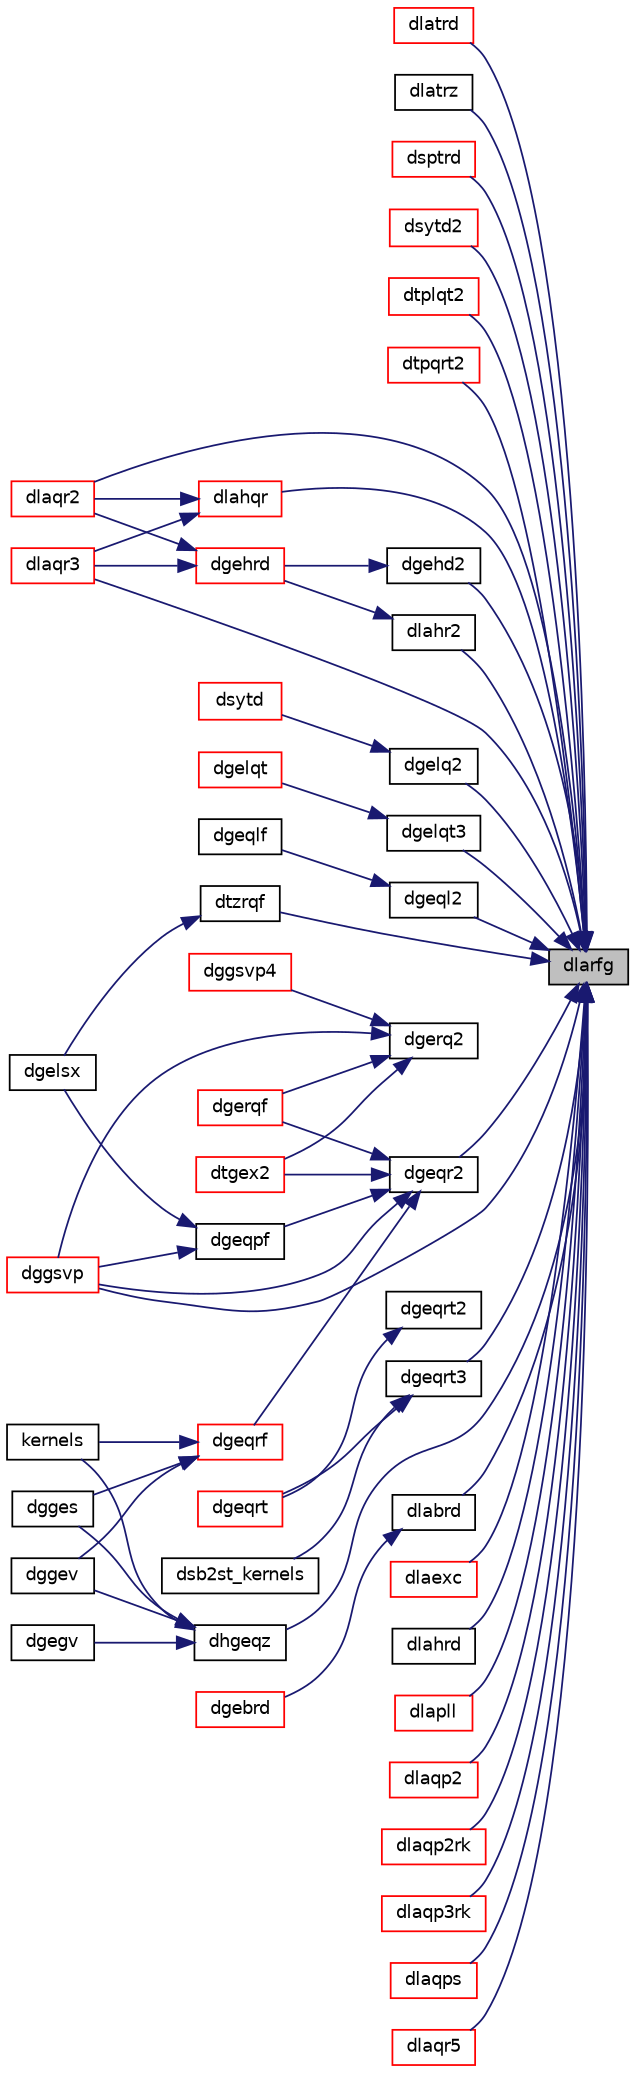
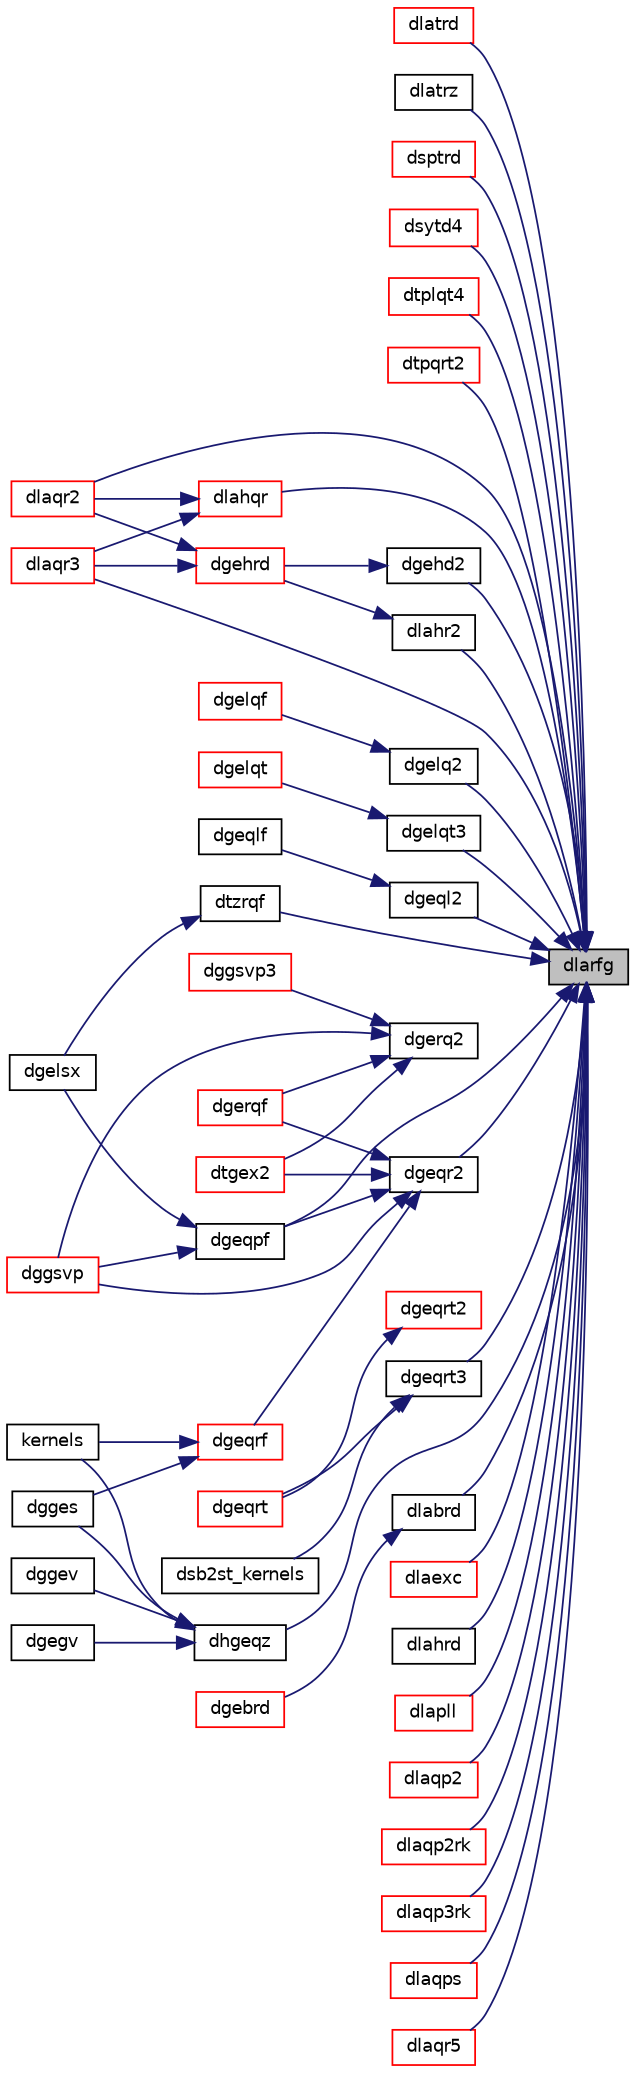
node "dsytd2": label "dsytd2" -> "dsytd4"
node "dtplqt2": label "dtplqt2" -> "dtplqt4"
node "dsytd": label "dsytd" -> "dgelqf"
node "dggsvp4": label "dggsvp4" -> "dggsvp3"
edge "dggsvp" -> "dlarfg": now "dgeqpf" -> "dlarfg"
node "dgeqrt2": color black -> red
edge "dggev" -> "dgeqrf": removed
